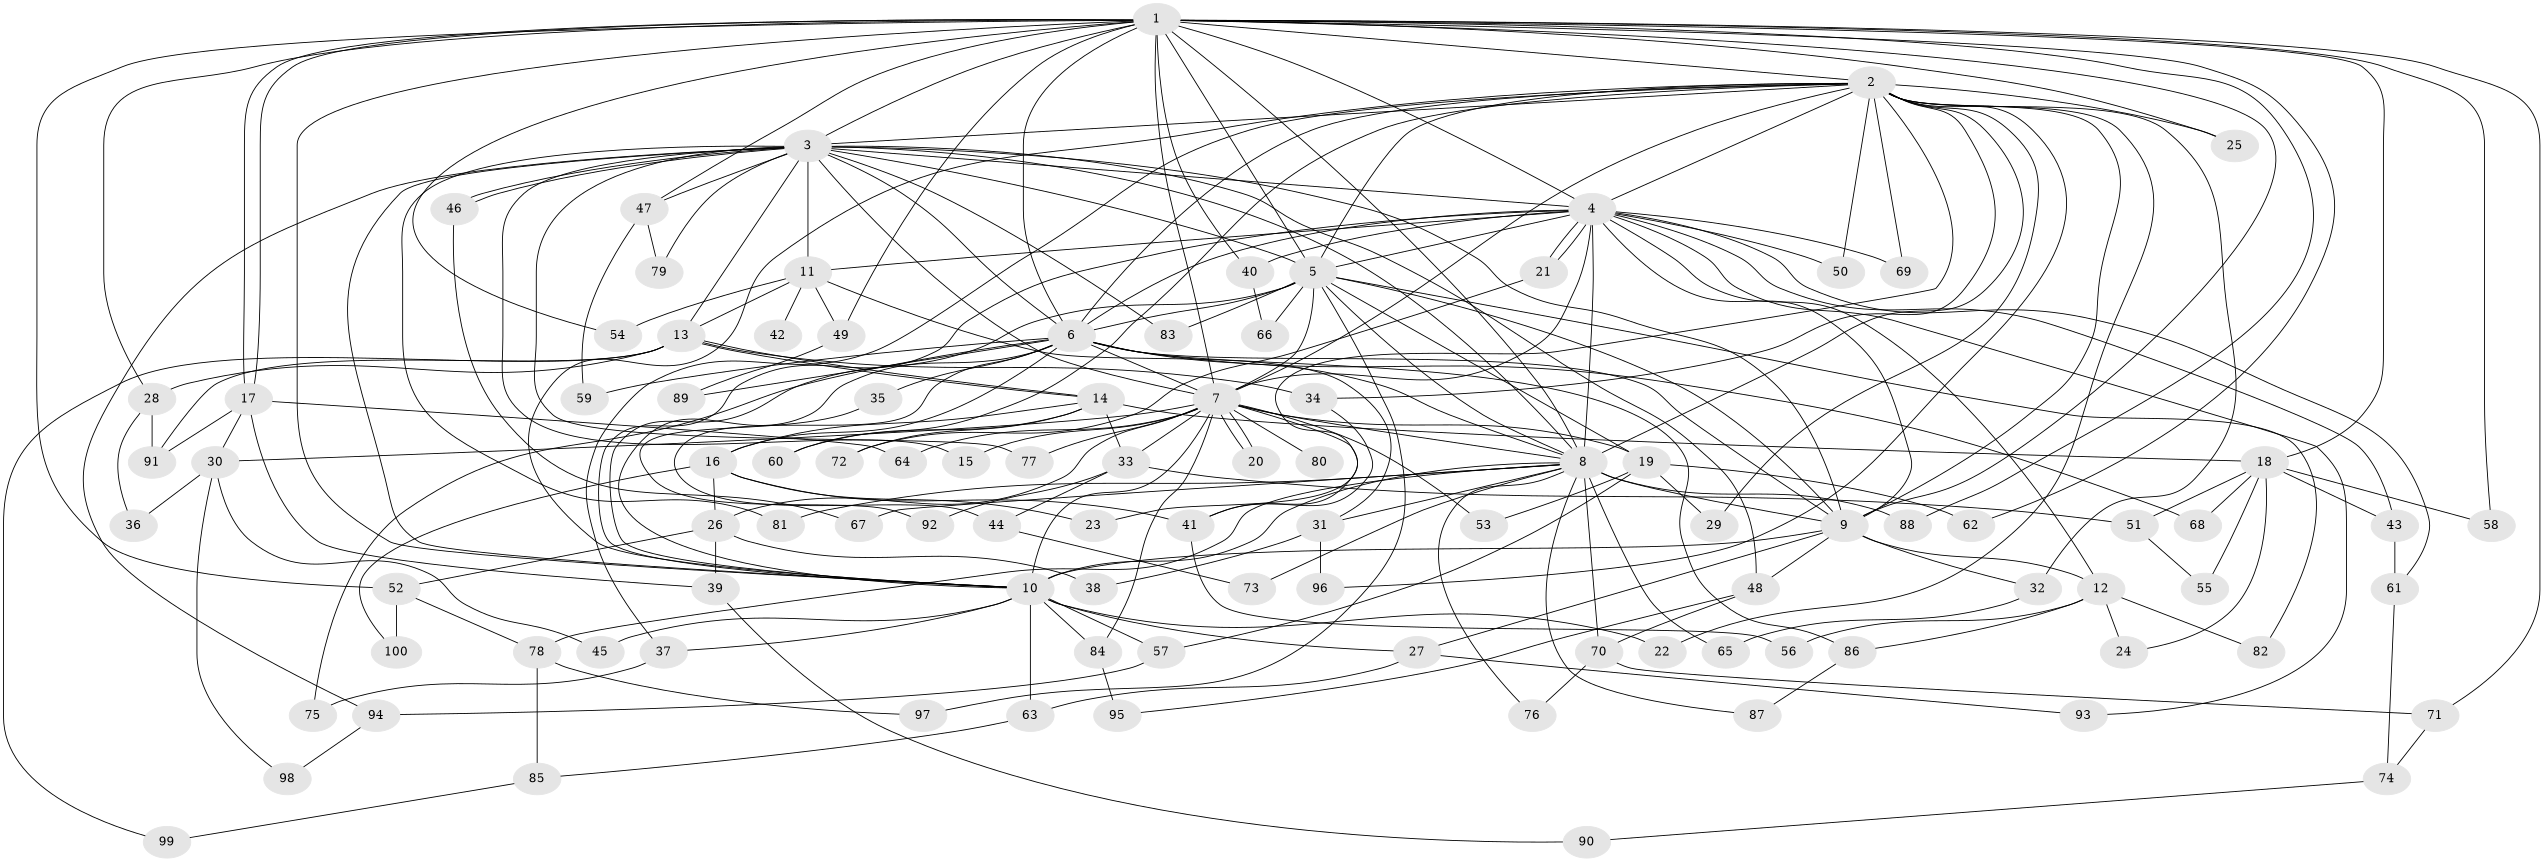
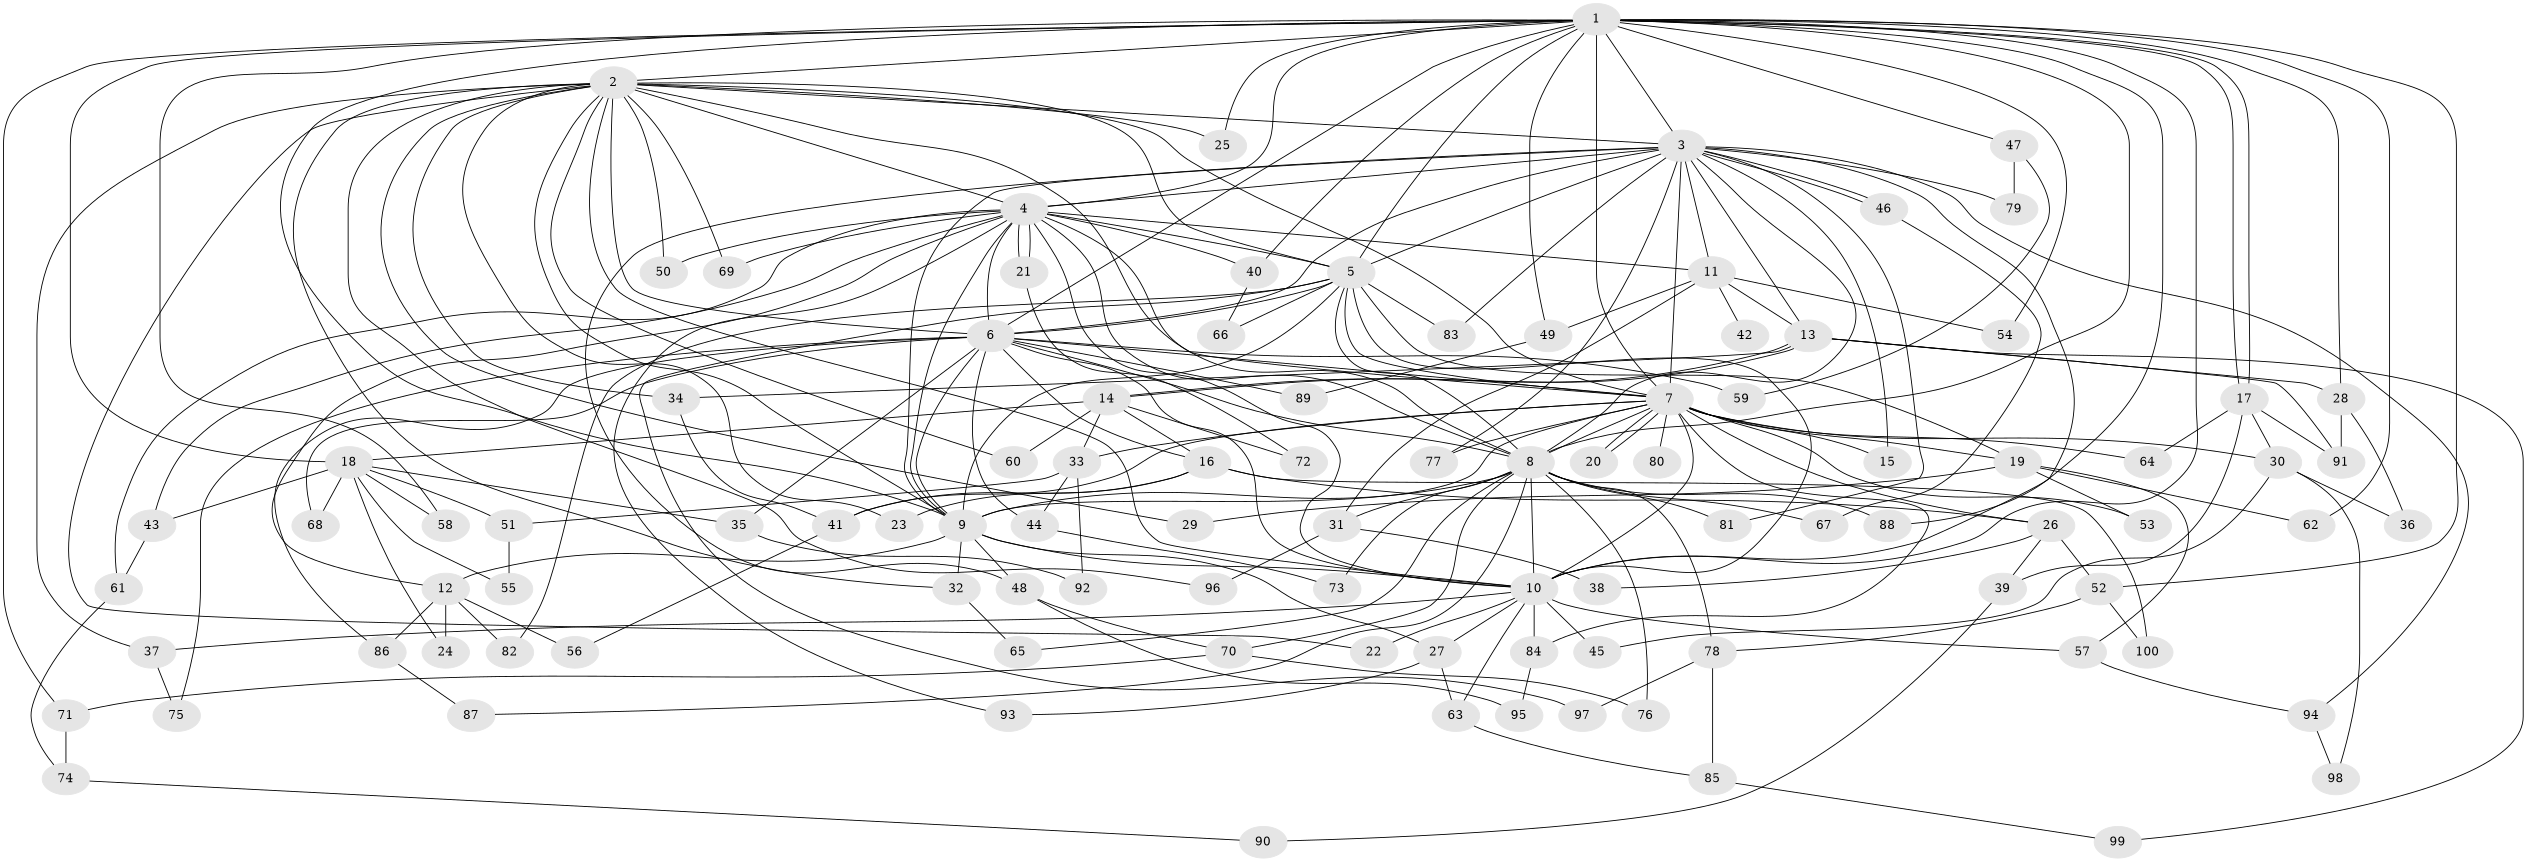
edge "3" -- "47": removed
edge "18" -- "35": added
edge "7" -- "9": added
